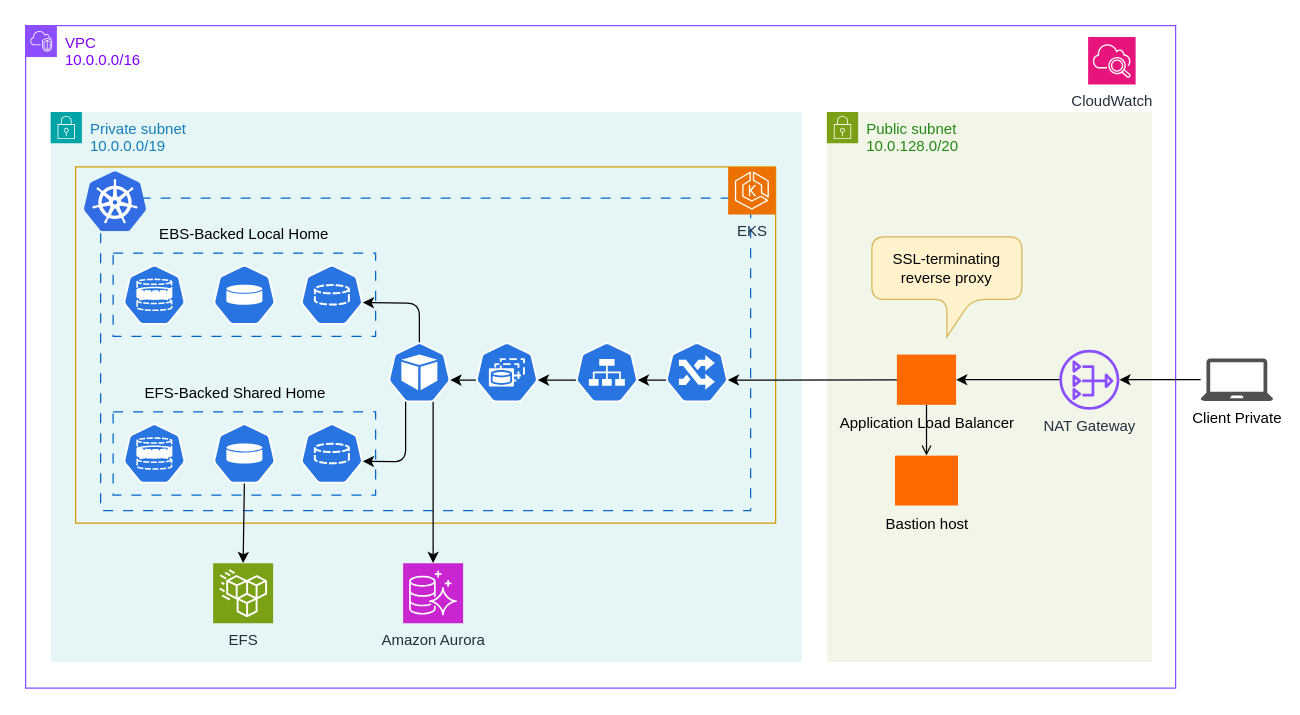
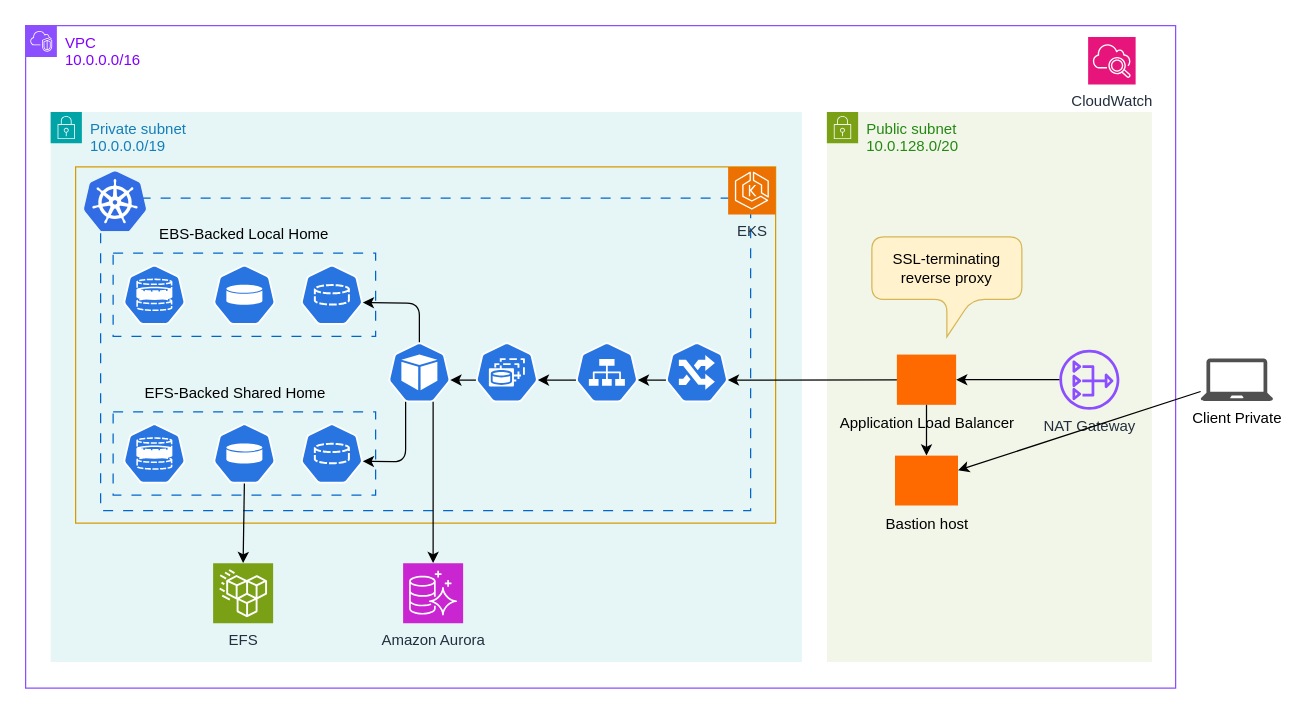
edge "Client Private" -> "NAT Gateway": now "Client Private" -> "Bastion host"
edge "Application Load Balancer" -> "Bastion host": arrowhead open -> classic
